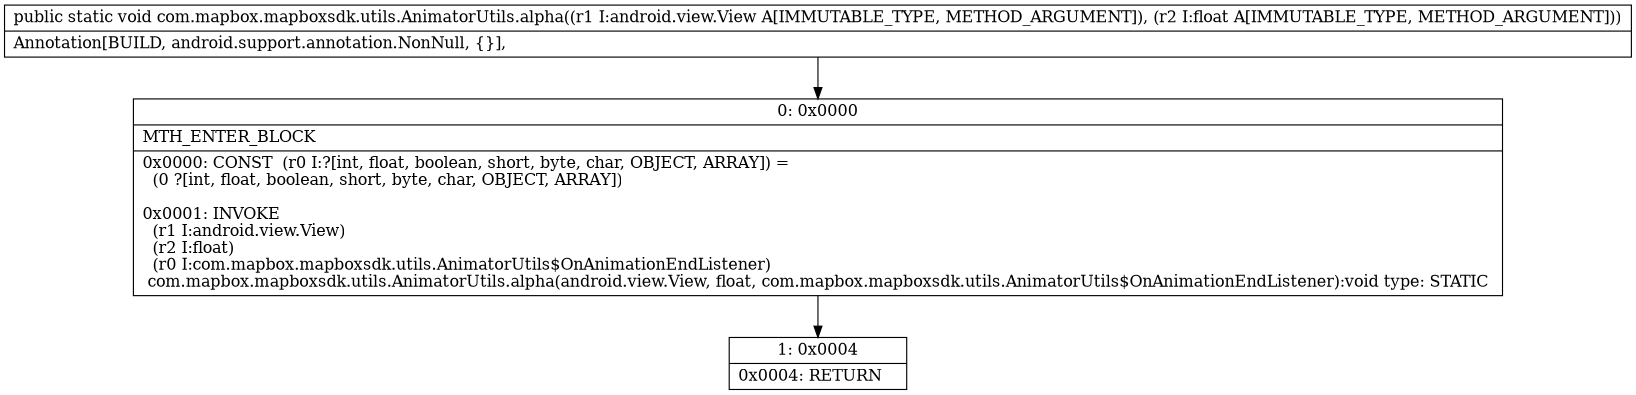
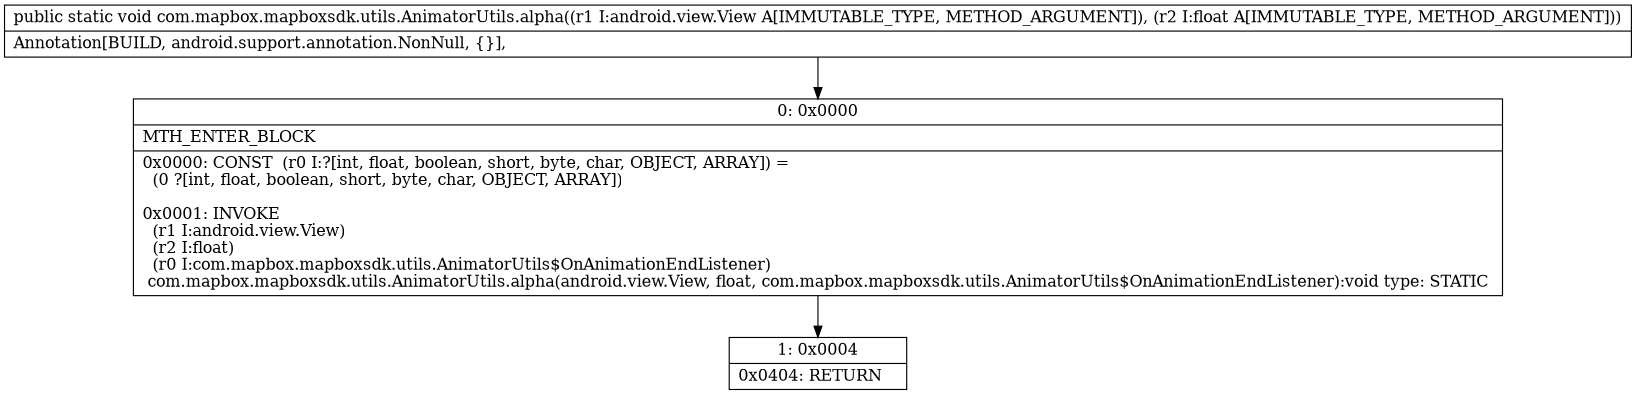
node "1: 0x0004": text "0x0004: RETURN" -> "0x0404: RETURN"
